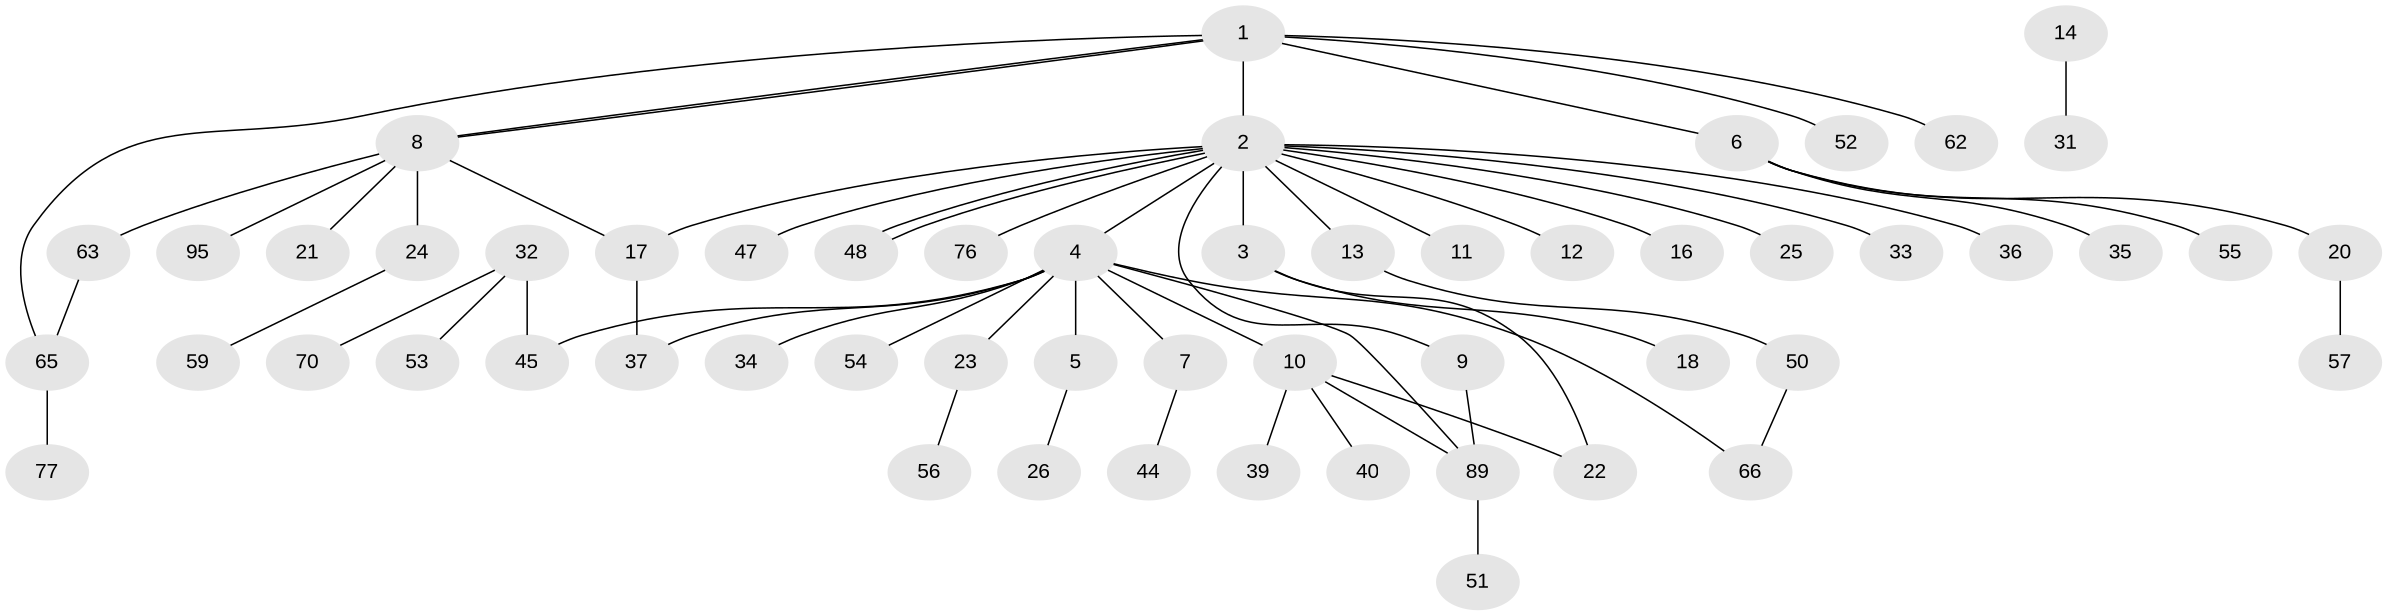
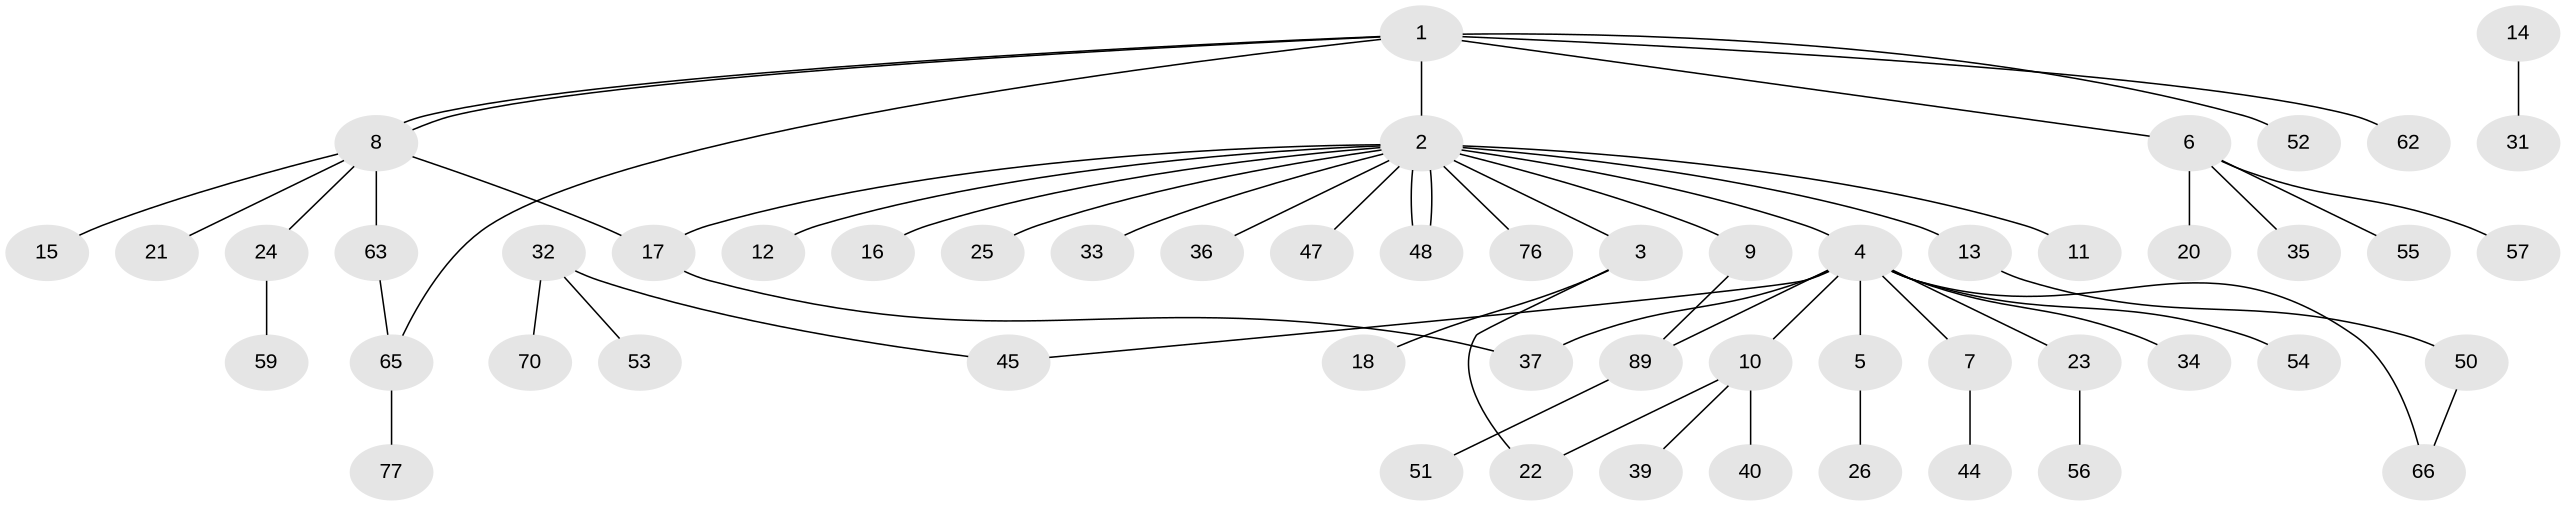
node "95": label "95" -> "15"
edge "20" -- "57": now "6" -- "57"
edge "10" -- "89": removed
